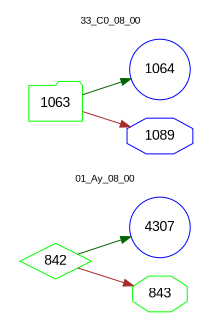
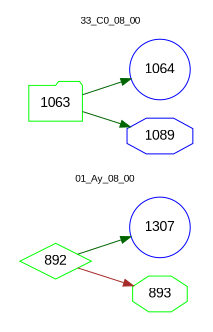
edge "1063" -> "1089": color brown -> darkgreen
node "4307": label "4307" -> "1307"
node "842": label "842" -> "892"
node "843": label "843" -> "893"
